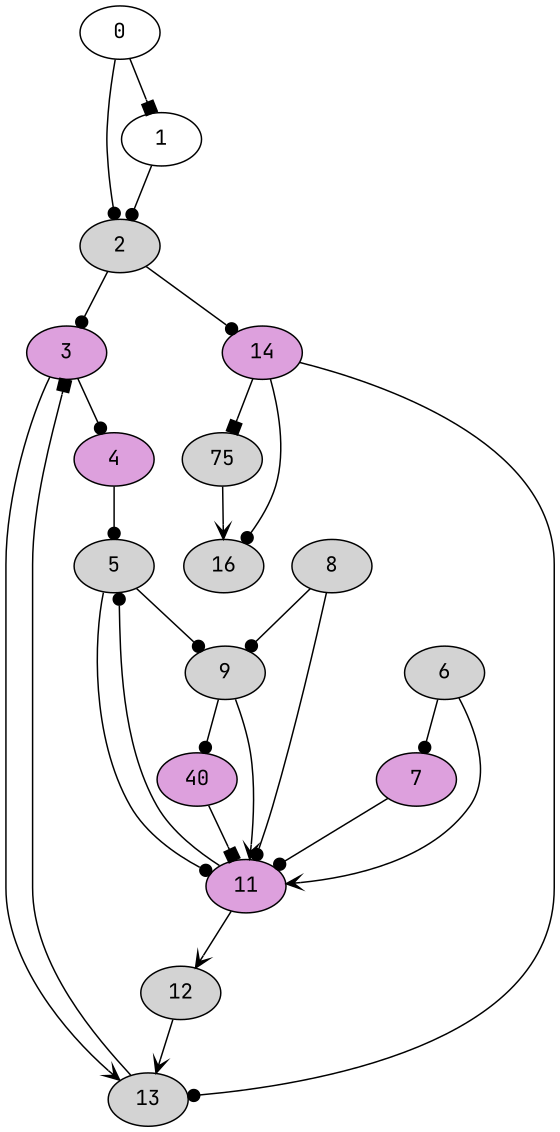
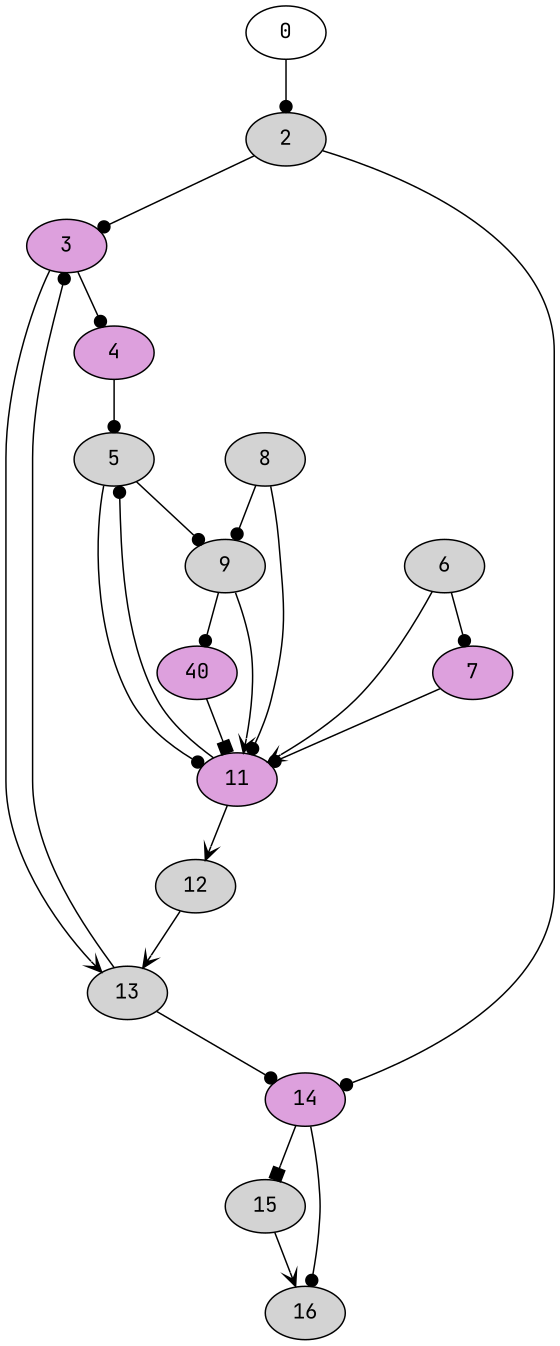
node "1": removed
node "75": label "75" -> "15"
edge "13" -> "3": arrowhead box -> dot
edge "14" -> "13": reversed
